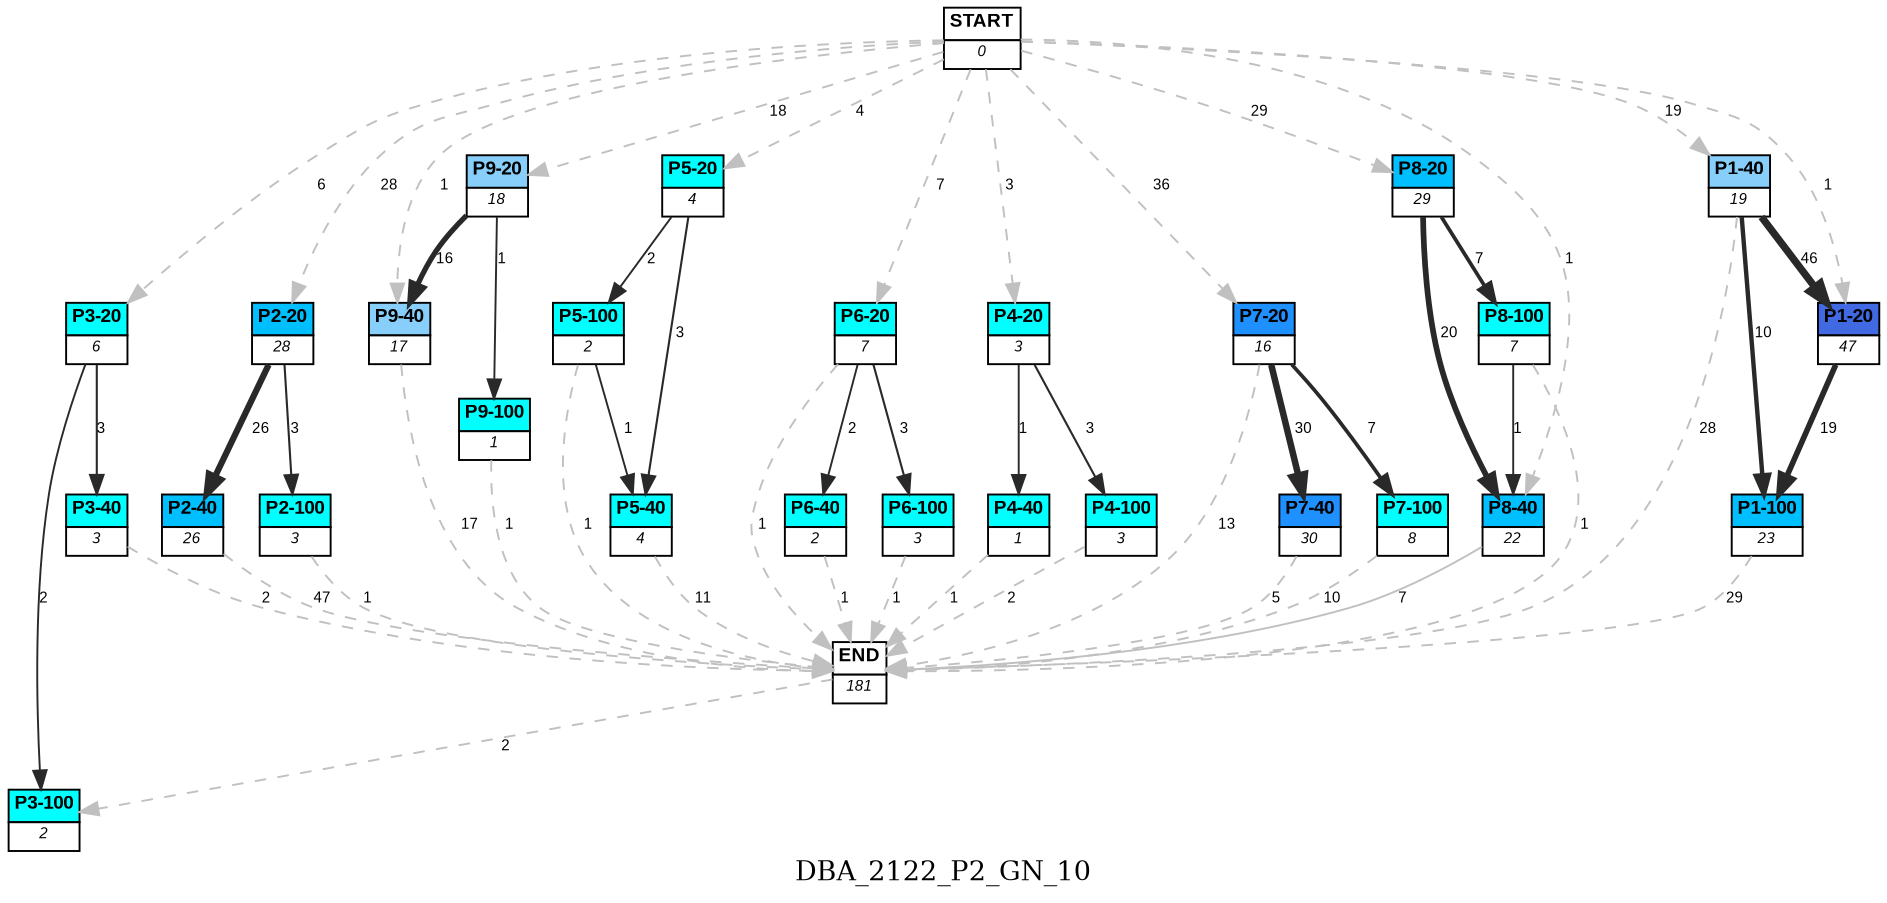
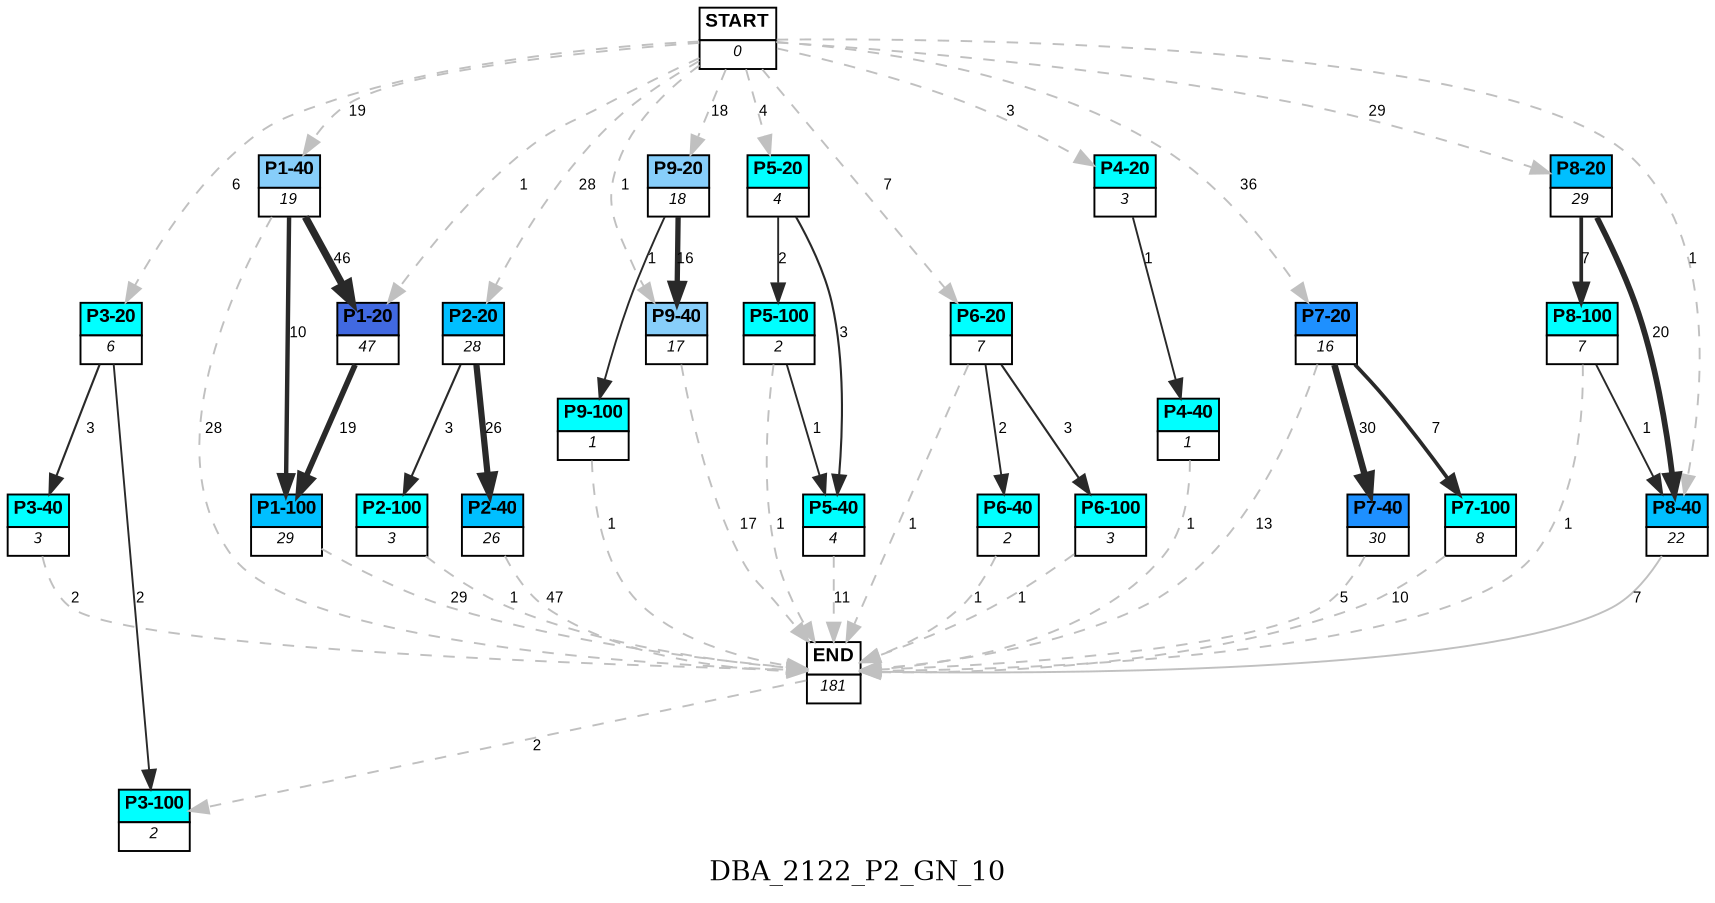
node "P4-100": removed
node "P1-100": text "23" -> "29"
